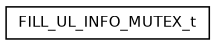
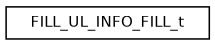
node "FILL_UL_INFO_MUTEX_t": label "FILL_UL_INFO_MUTEX_t" -> "FILL_UL_INFO_FILL_t"
